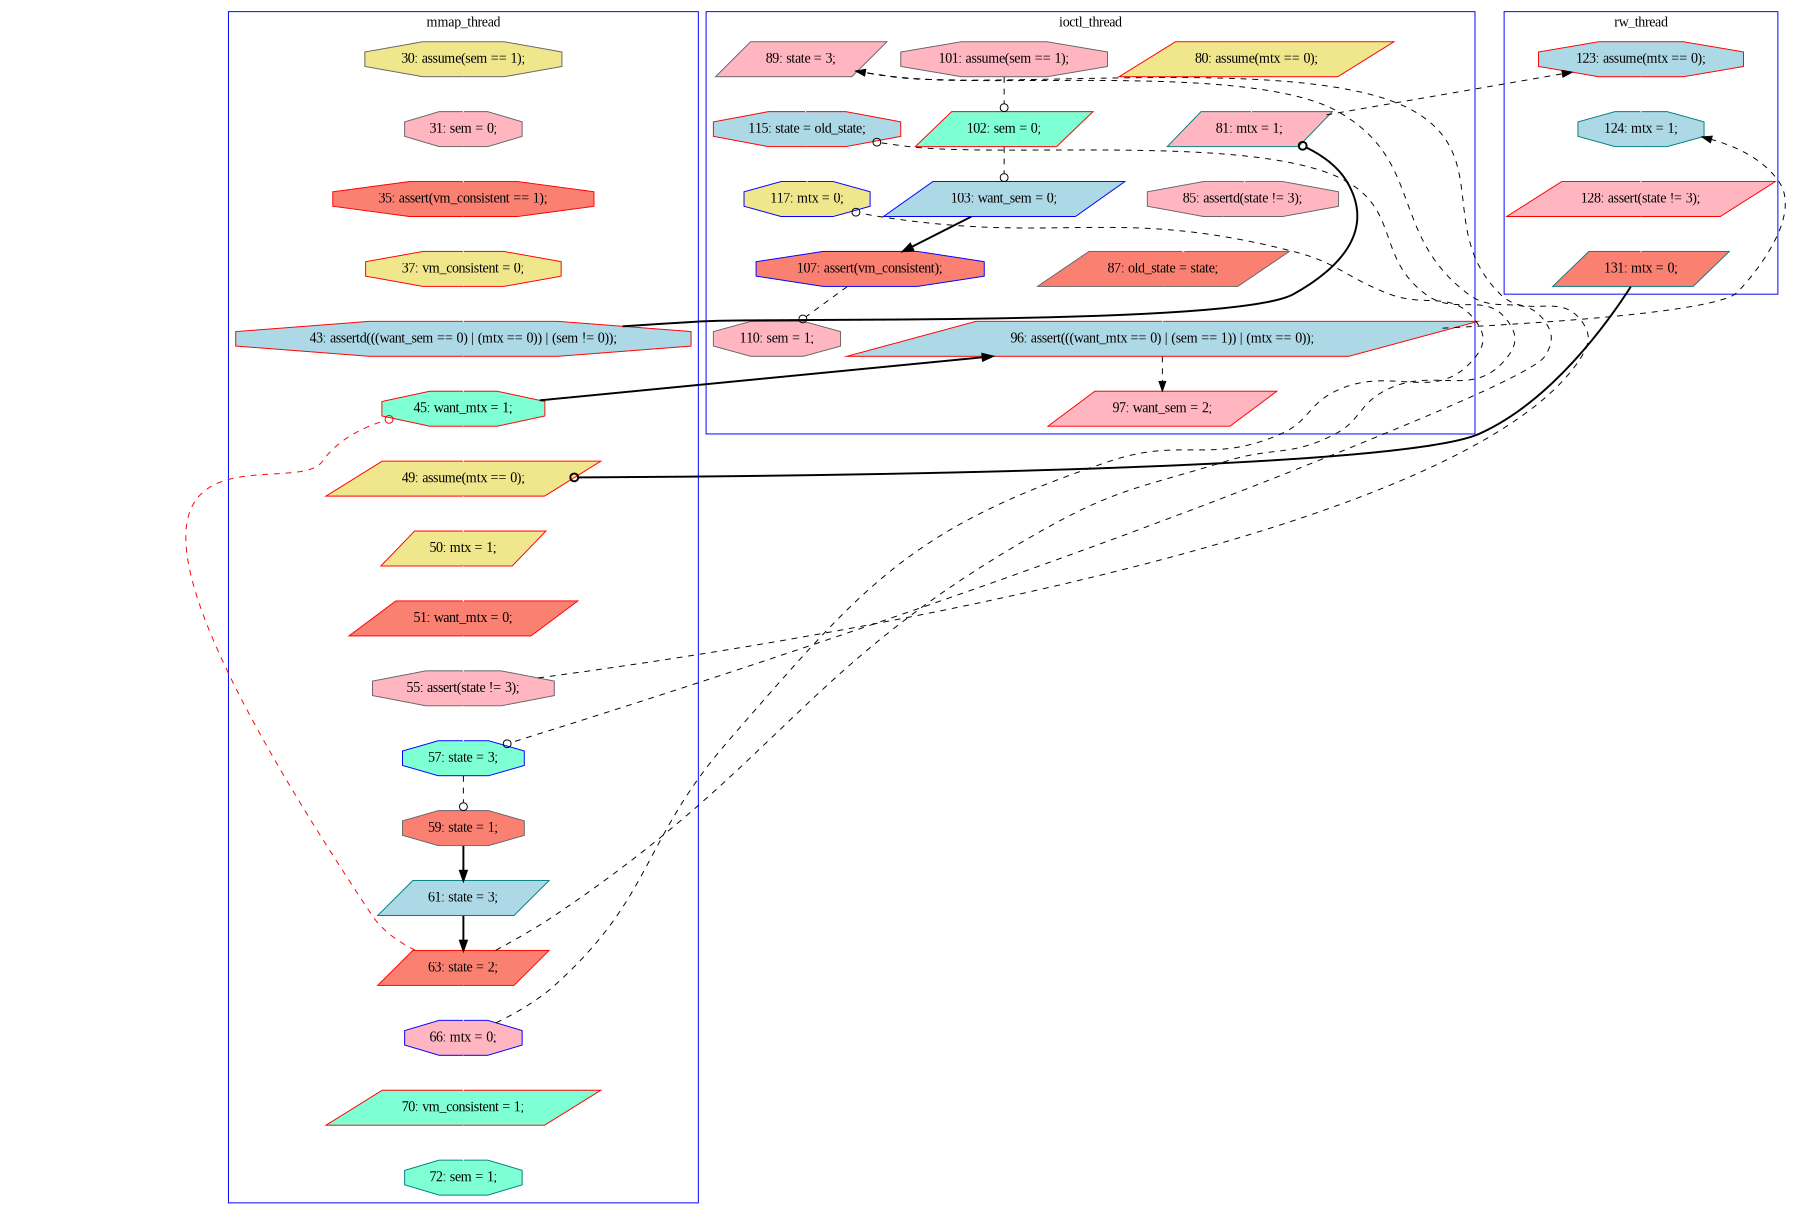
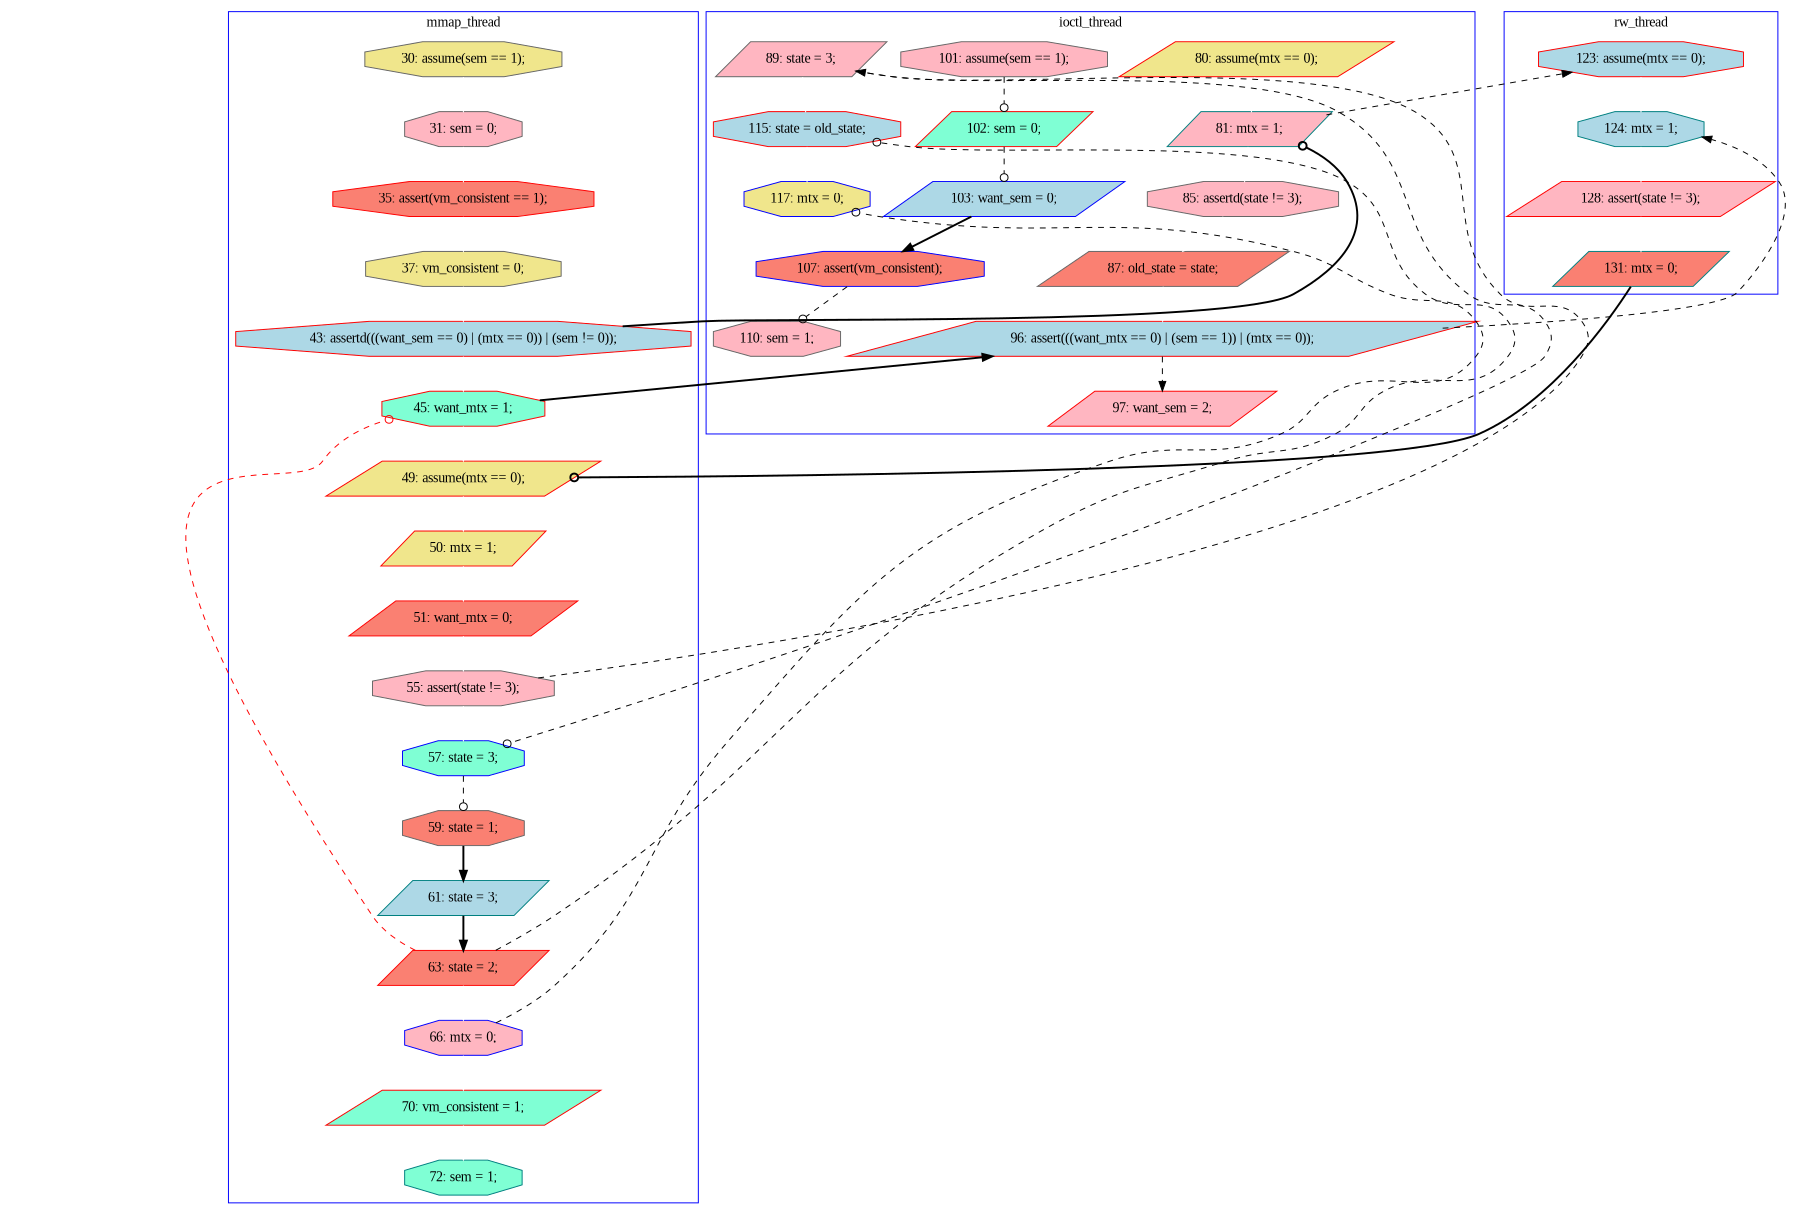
node "37: vm_consistent = 0;": color red -> gray40
